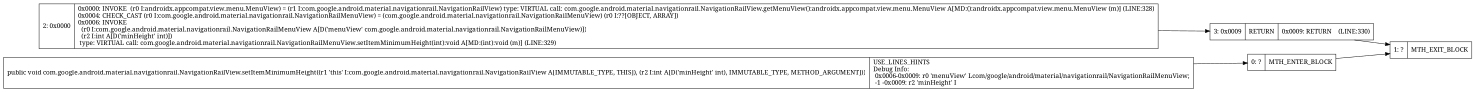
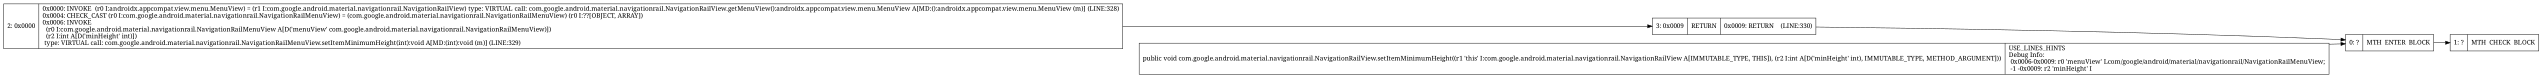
edge "3: 0x0009" -> "1: ?": now "3: 0x0009" -> "0: ?"
node "1: ?": text "MTH_EXIT_BLOCK" -> "MTH_CHECK_BLOCK"
